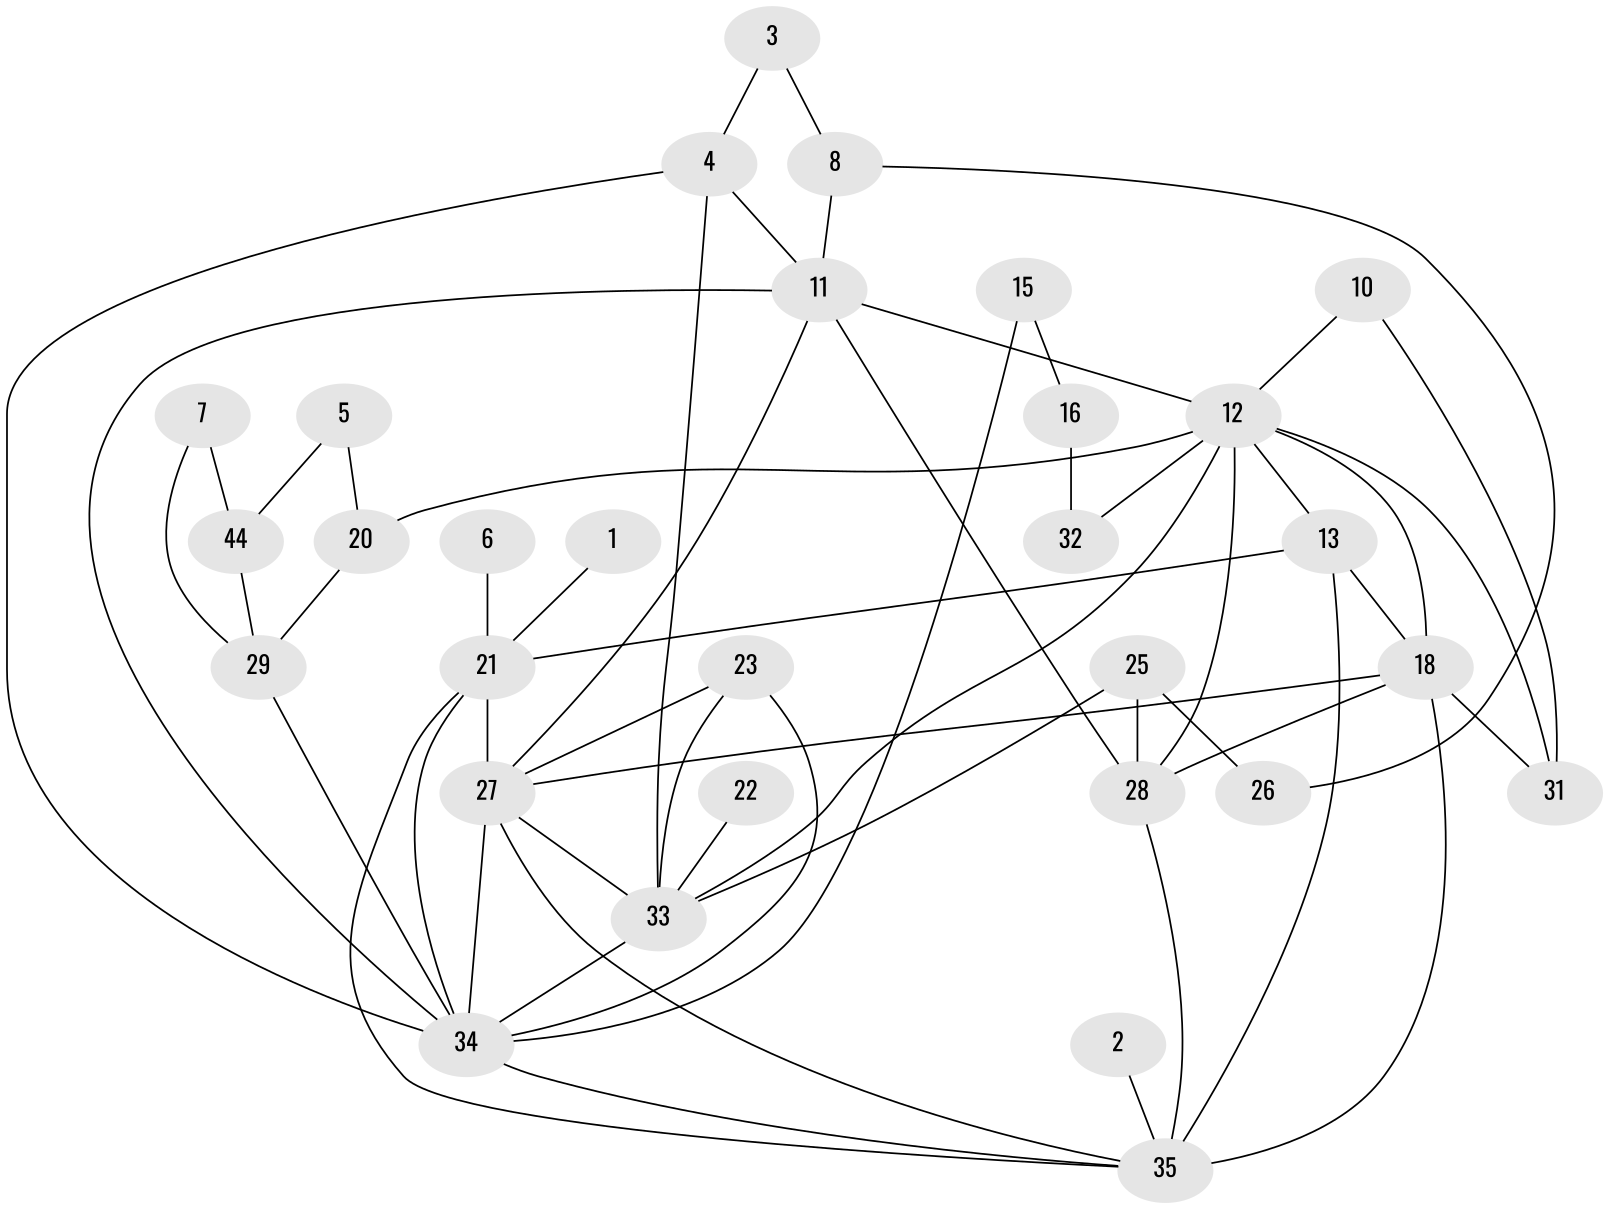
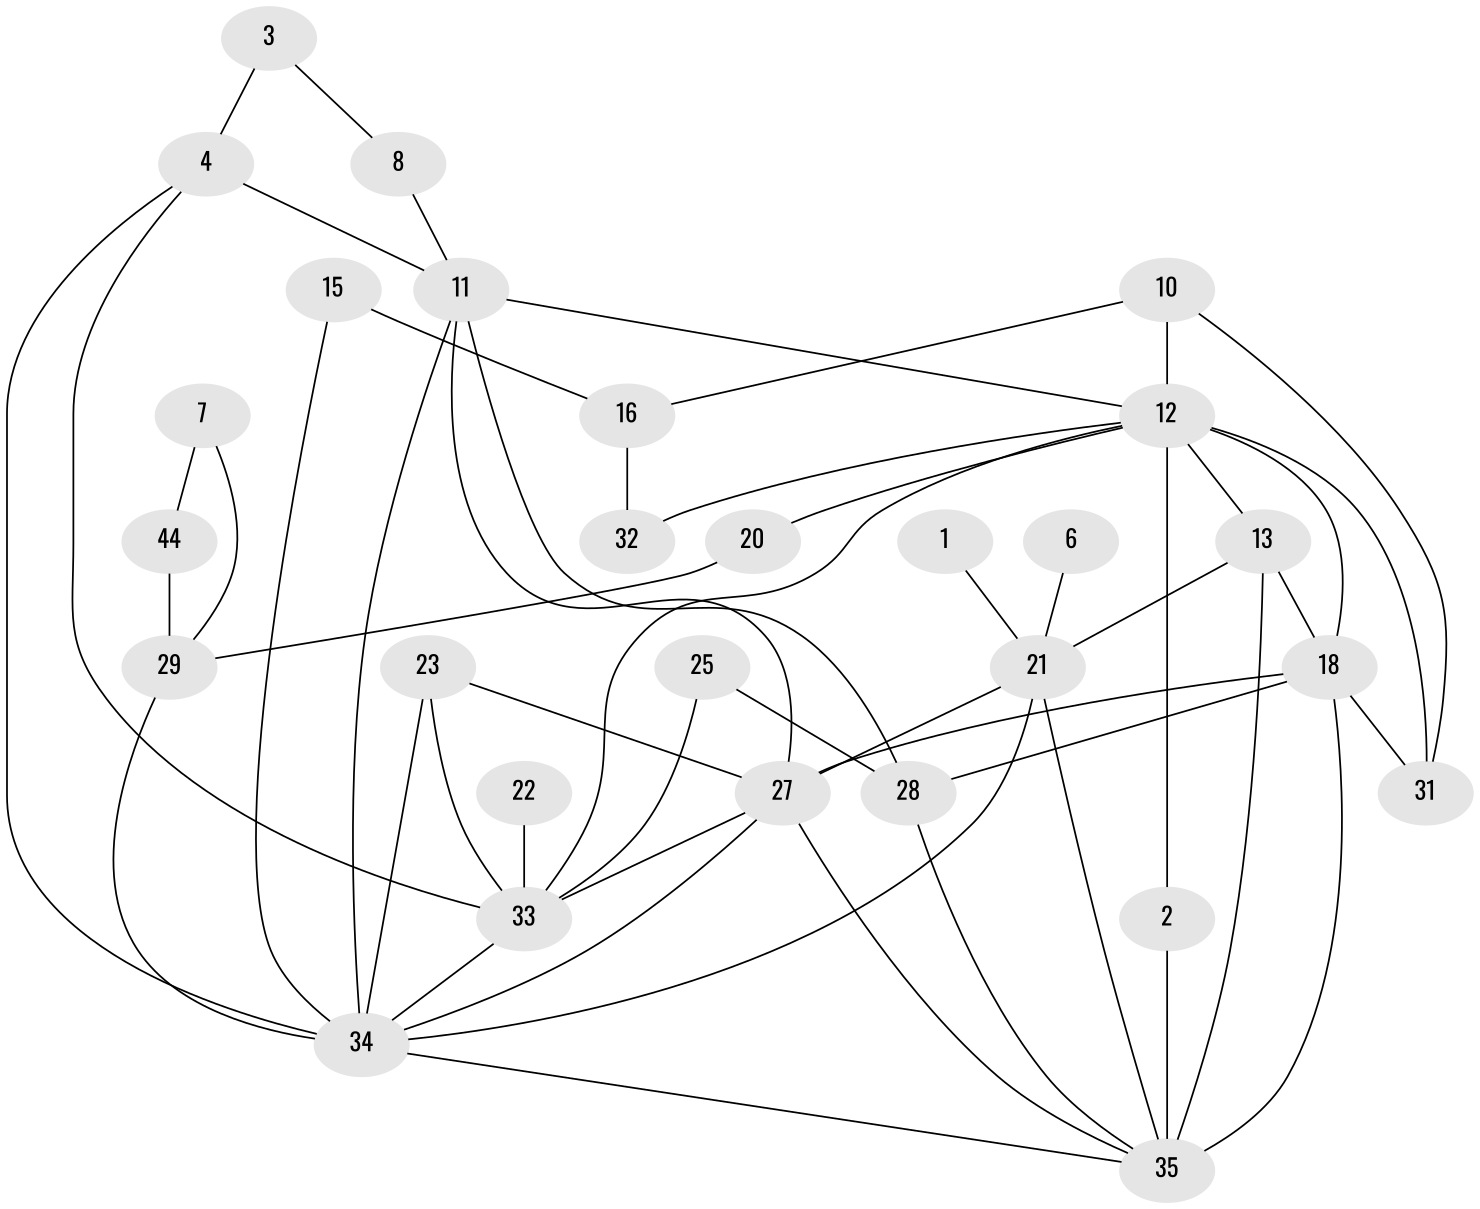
edge "10" -- "16": added
node "5": removed
edge "12" -- "28": now "12" -- "2"
node "26": removed
